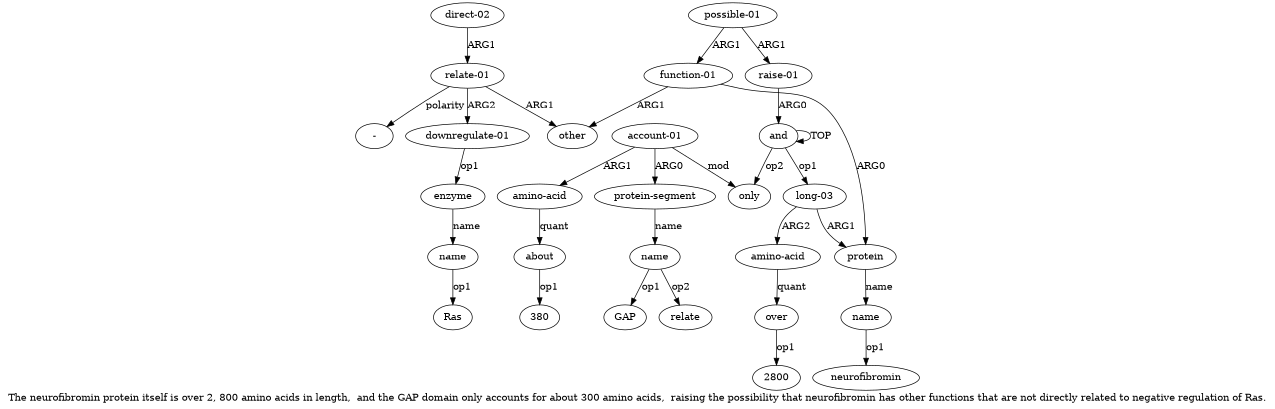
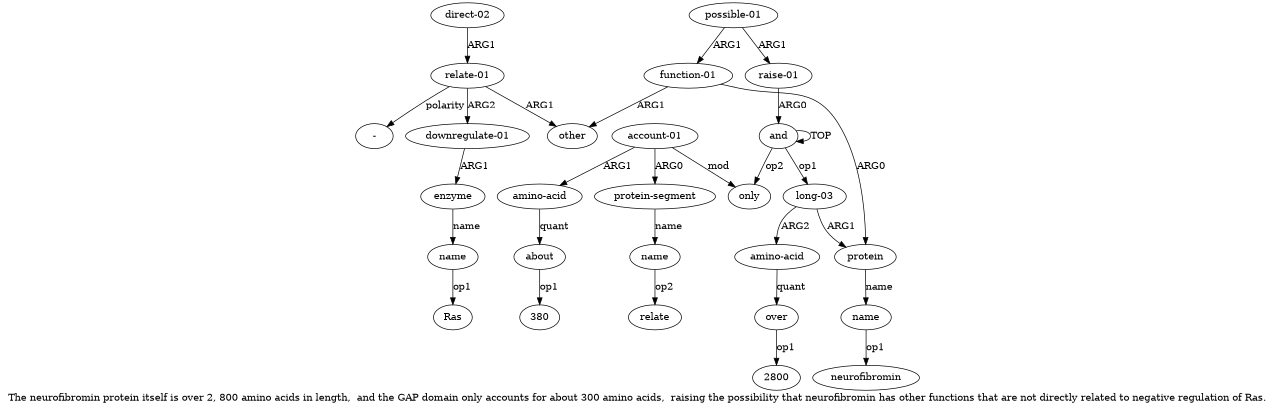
edge "downregulate-01" -> "enzyme": label "op1" -> "ARG1"
node "GAP": removed
